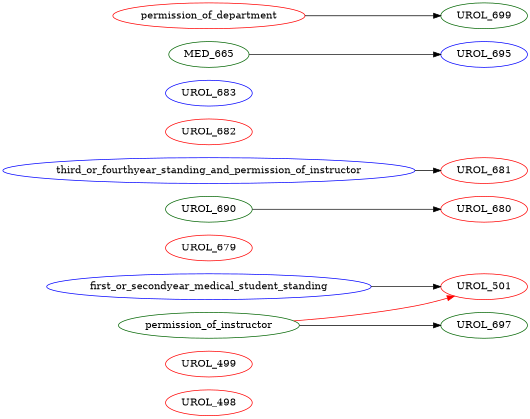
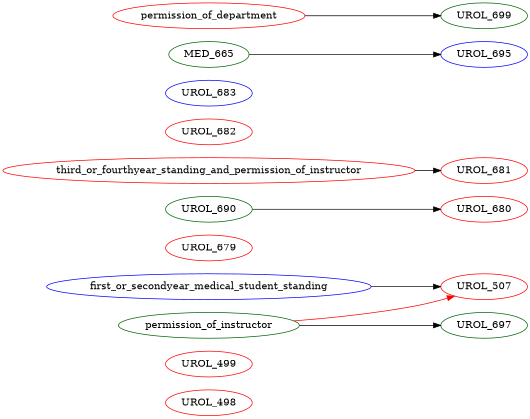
node "third_or_fourthyear_standing_and_permission_of_instructor": color blue -> red
node "UROL_501": label "UROL_501" -> "UROL_507"
